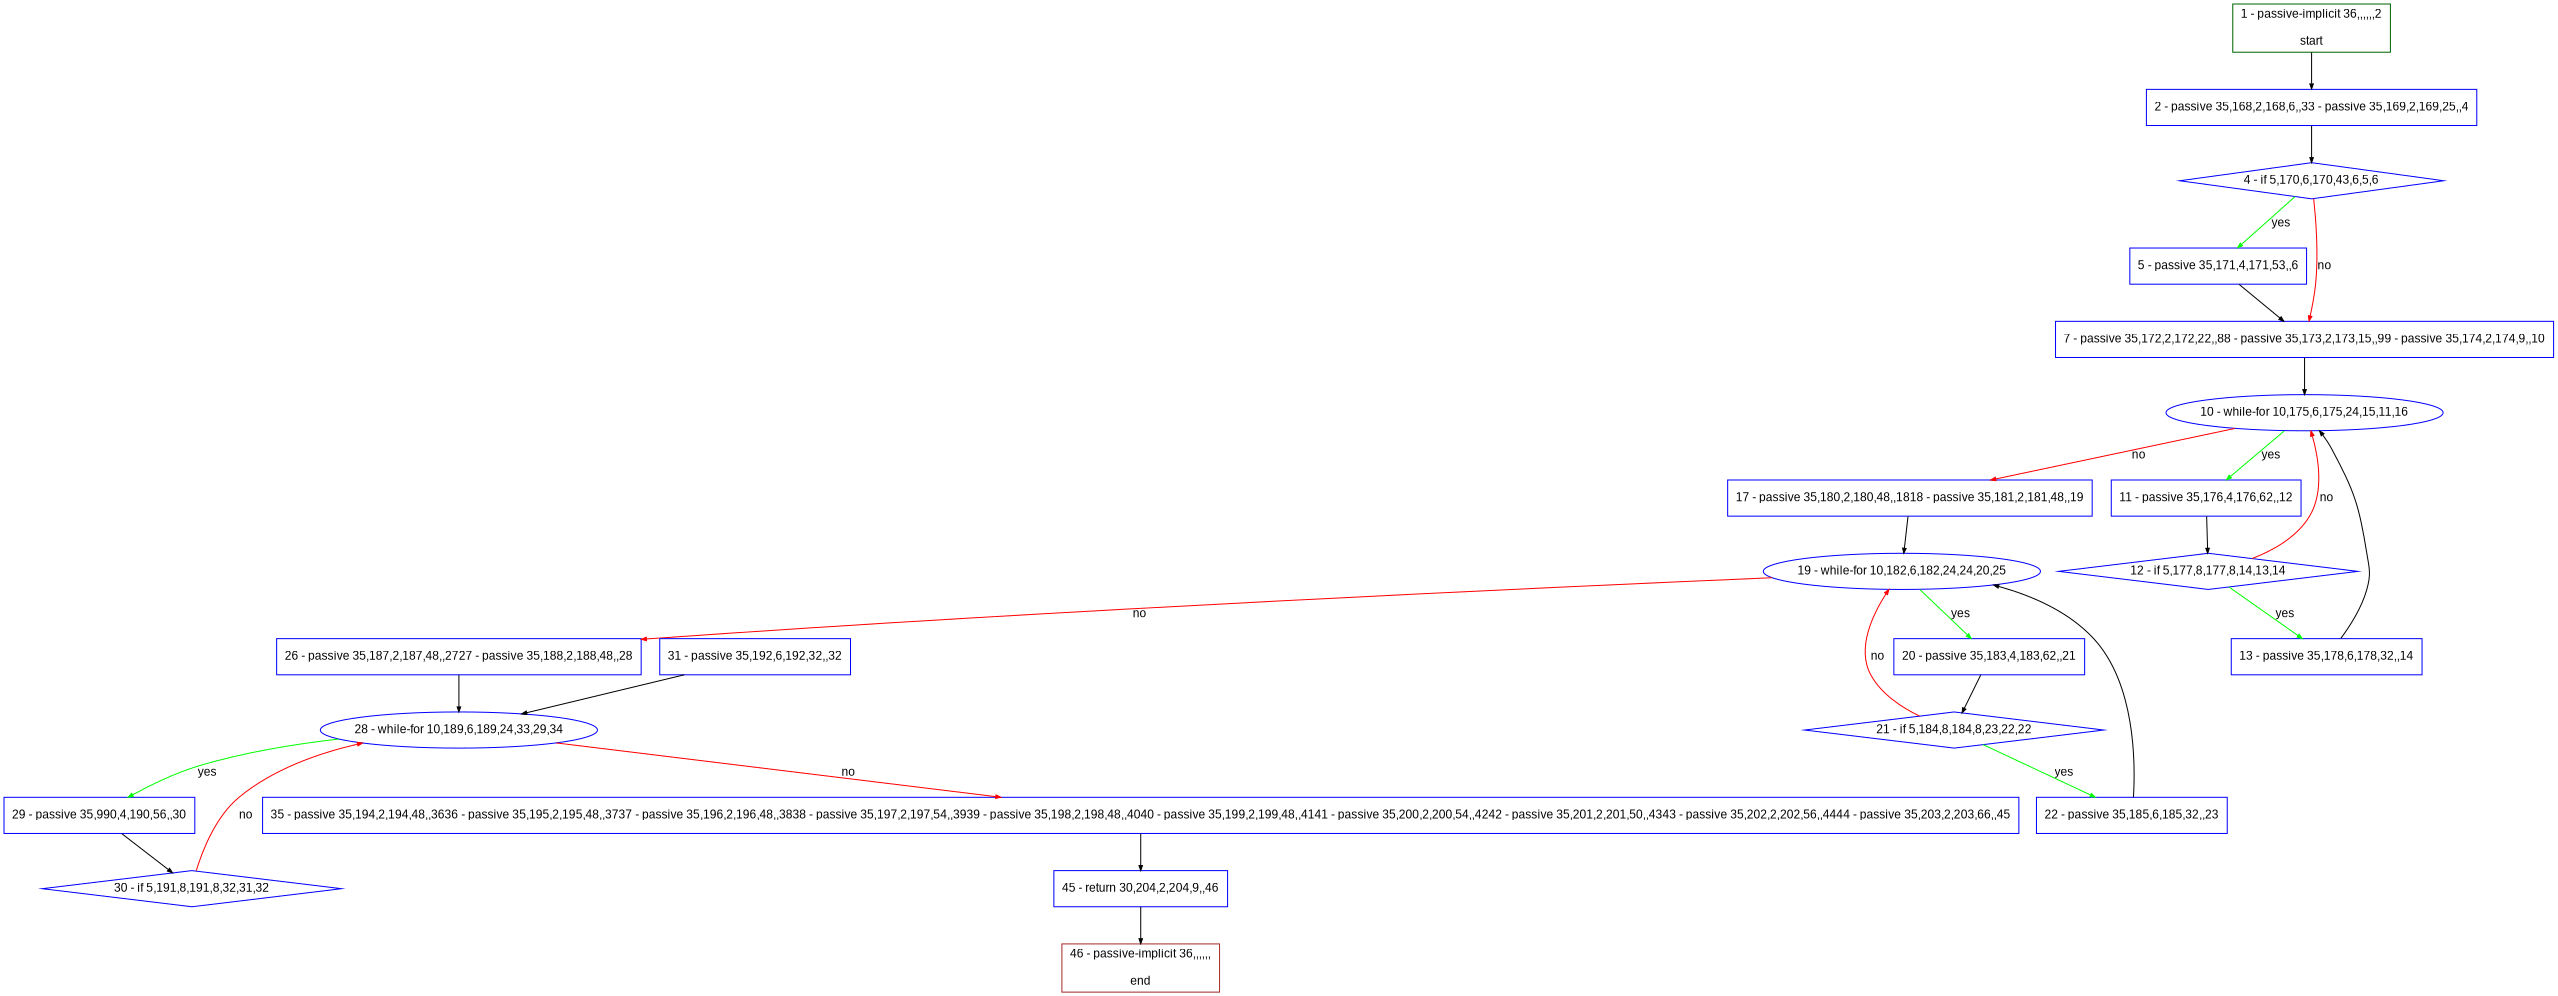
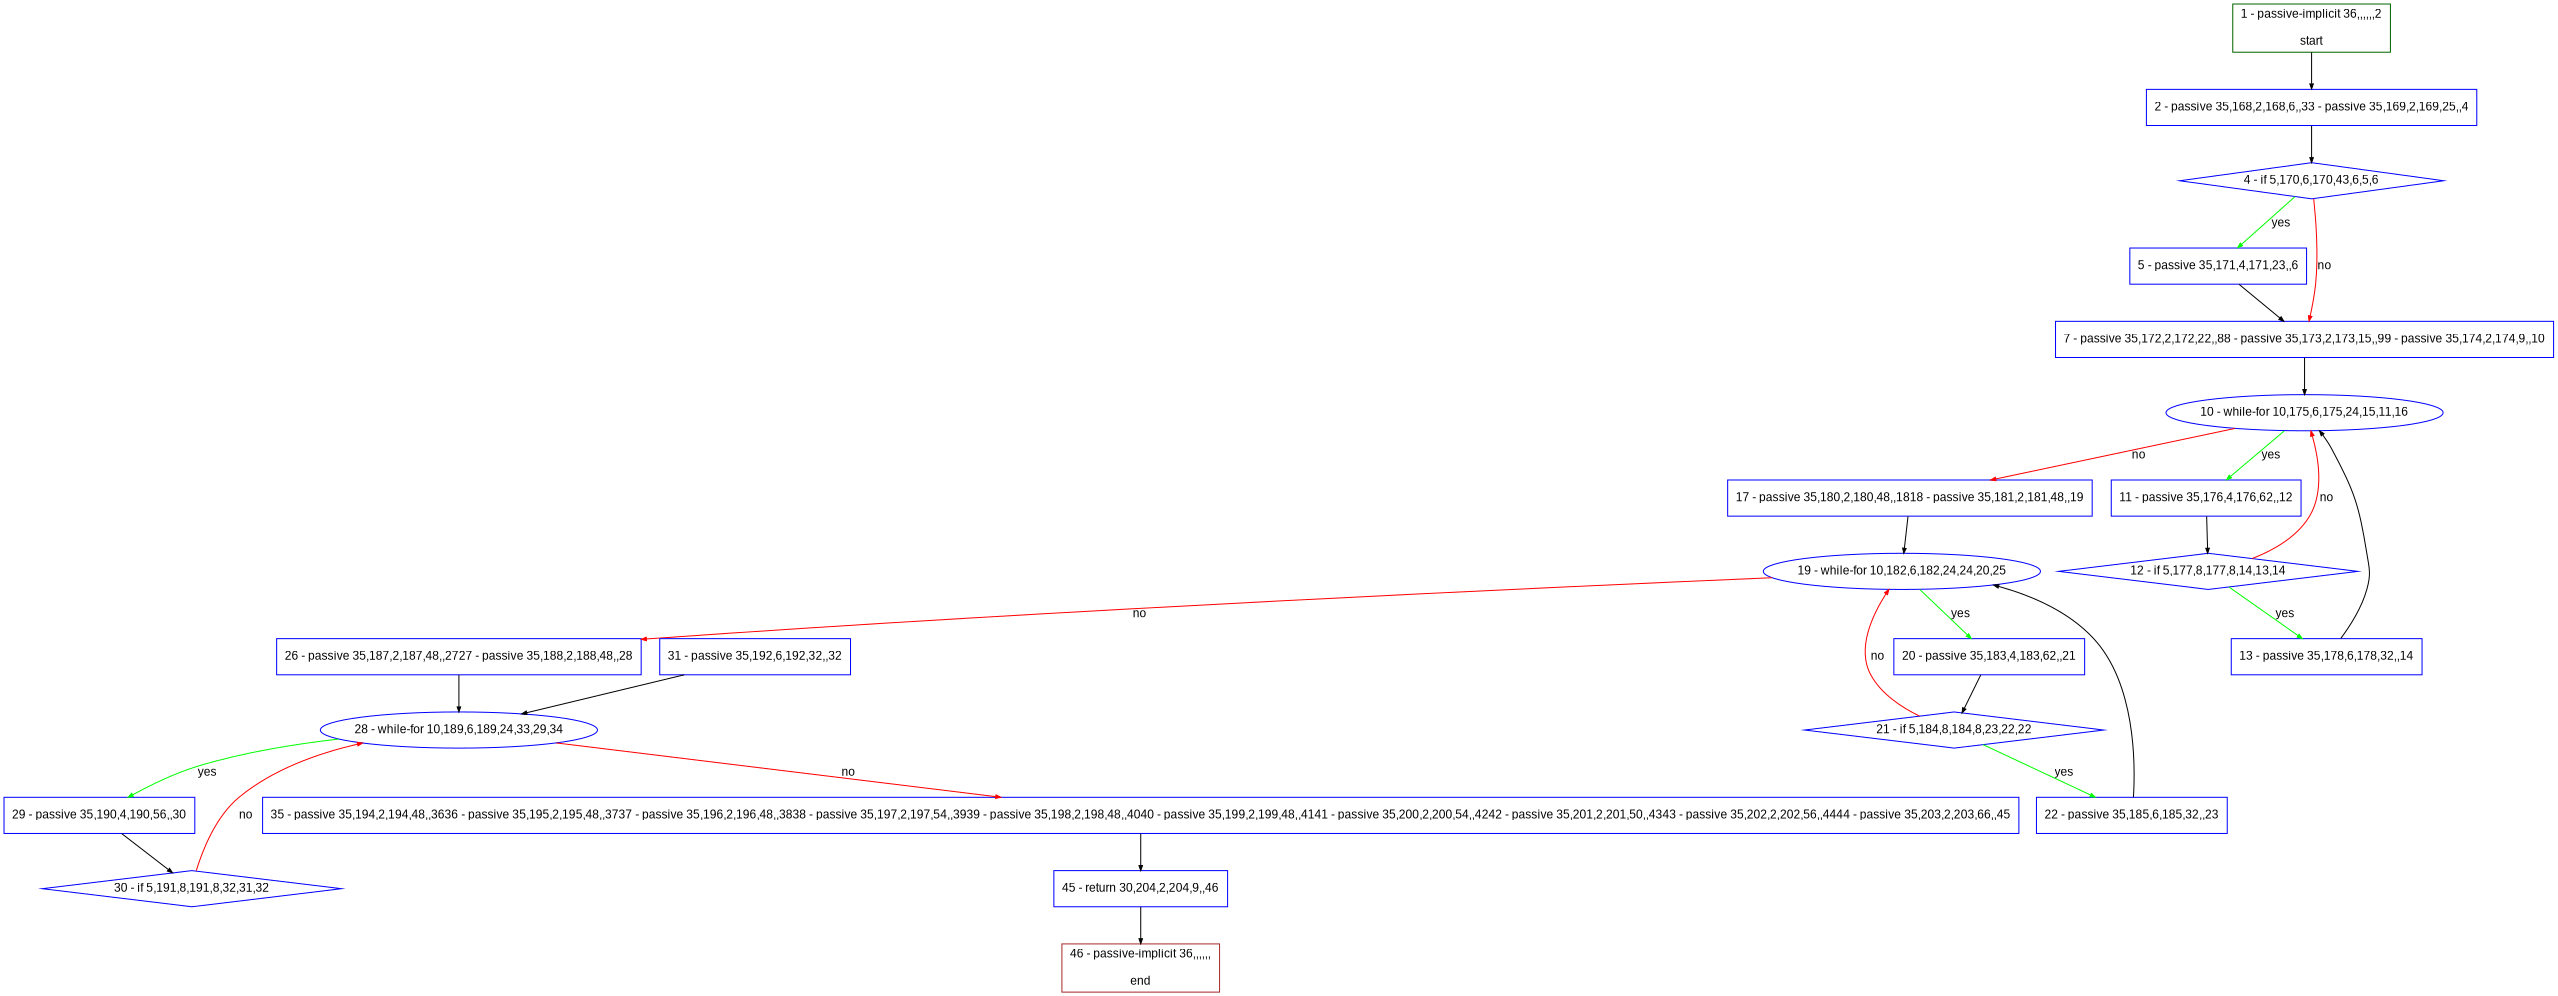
node "5 - passive 35,171,4,171,53,,6": label "5 - passive 35,171,4,171,53,,6" -> "5 - passive 35,171,4,171,23,,6"
node "29 - passive 35,990,4,190,56,,30": label "29 - passive 35,990,4,190,56,,30" -> "29 - passive 35,190,4,190,56,,30"
